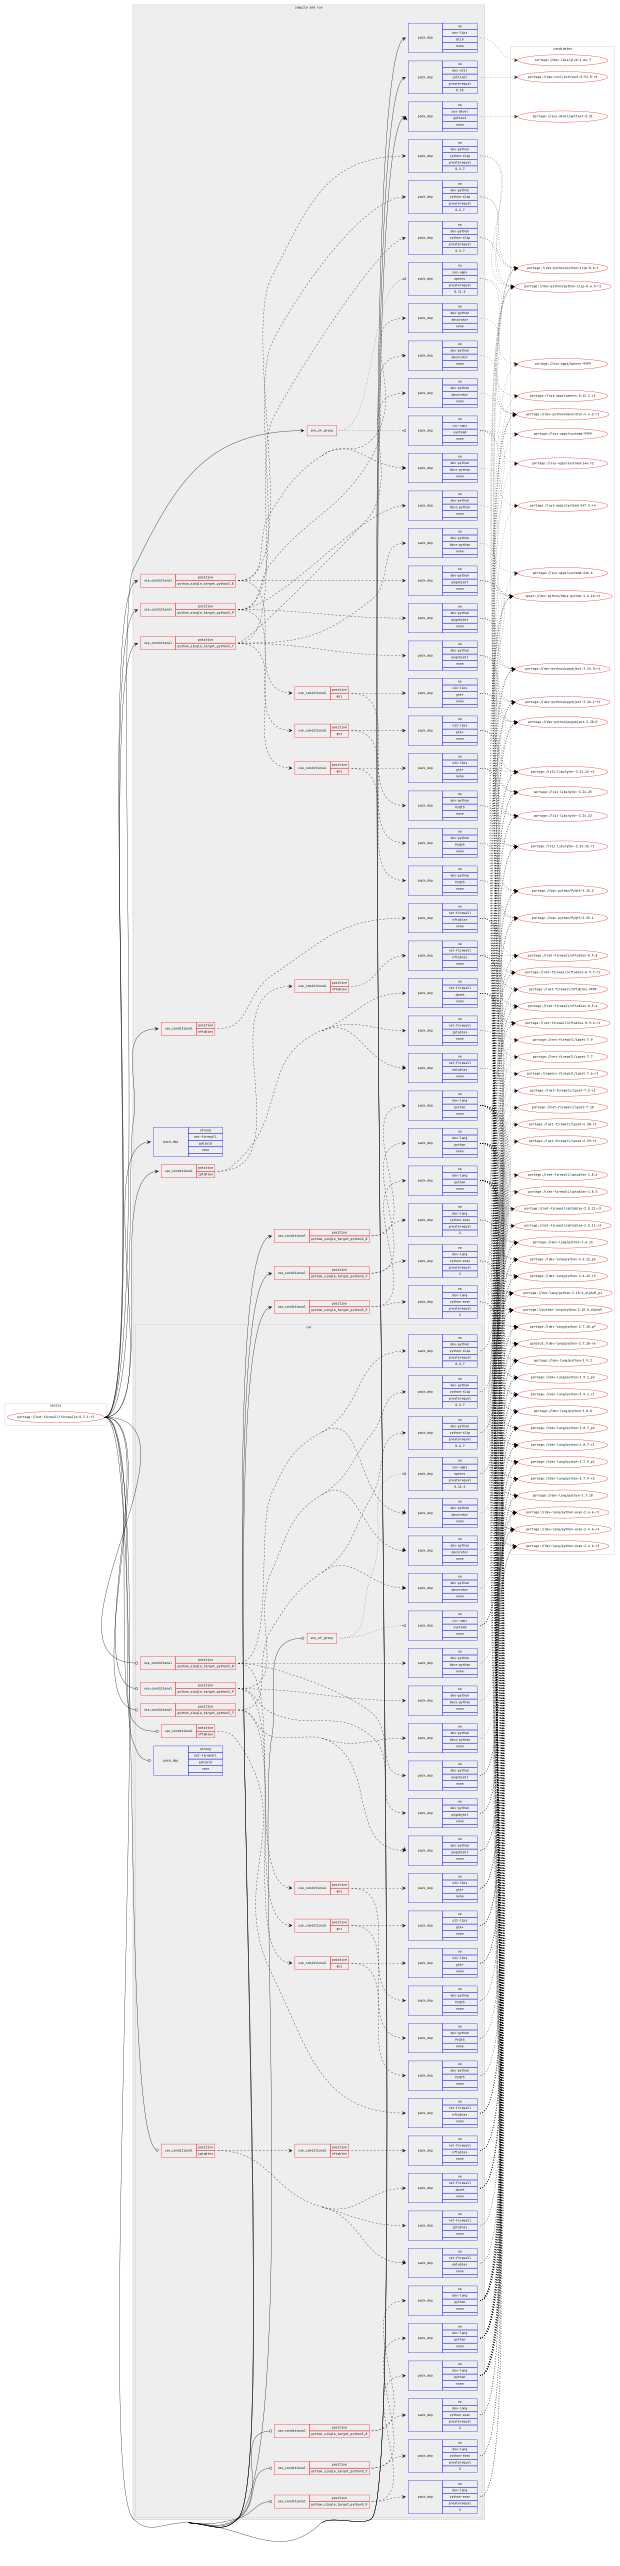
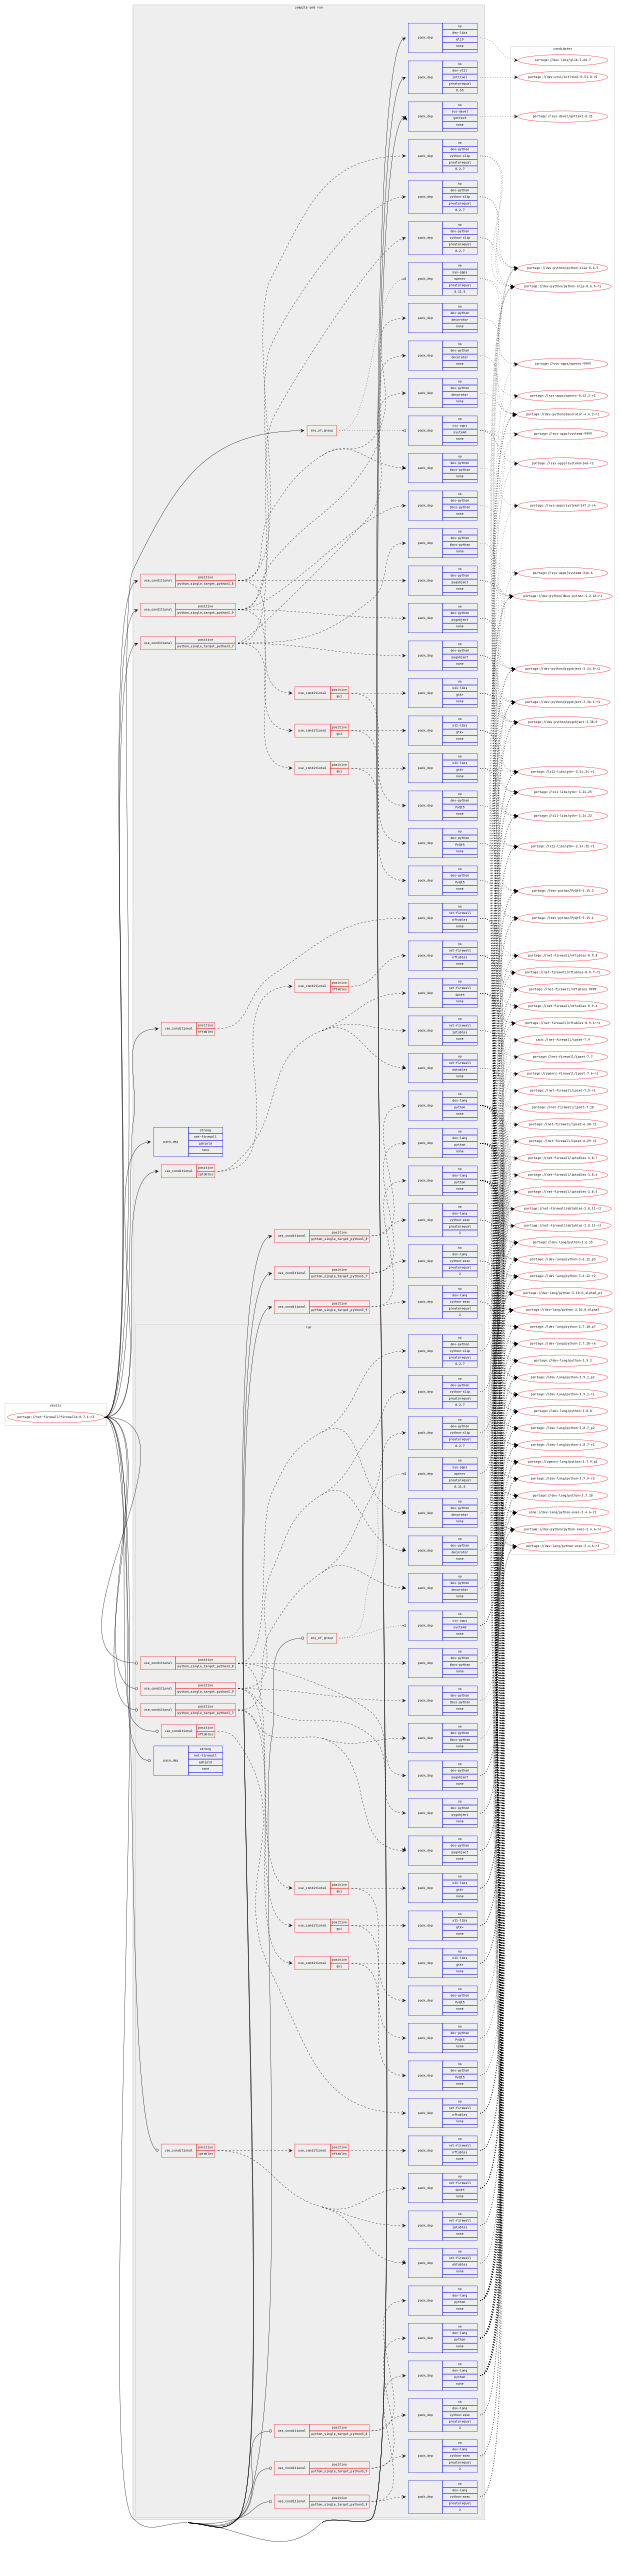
node "ipset://dev-python/dbus-python-1.2.16-r1": label "ipset://dev-python/dbus-python-1.2.16-r1" -> "portage://dev-python/dbus-python-1.2.16-r1"
node "portage://net-firewall/ipset-7.9": label "portage://net-firewall/ipset-7.9" -> "pack://net-firewall/ipset-7.9"
node "portage://net-firewall/iptables-1.8.7": added
node "portage://python-lang/python-3.10.0_alpha5": label "portage://python-lang/python-3.10.0_alpha5" -> "portage://dev-lang/python-3.10.0_alpha5"
node "gshield://dev-lang/python-2.7.18-r6": label "gshield://dev-lang/python-2.7.18-r6" -> "portage://dev-lang/python-2.7.18-r6"
node "portage://dev-lang/python-3.7.9_p3": label "portage://dev-lang/python-3.7.9_p3" -> "portage://openrc-lang/python-3.7.9_p3"
node "portage://dev-lang/python-exec-2.4.6-r2": label "portage://dev-lang/python-exec-2.4.6-r2" -> "none://dev-lang/python-exec-2.4.6-r2"
node "portage://dev-lang/python-exec-2.4.6-r4": label "portage://dev-lang/python-exec-2.4.6-r4" -> "portage://dev-python/python-exec-2.4.6-r4"
